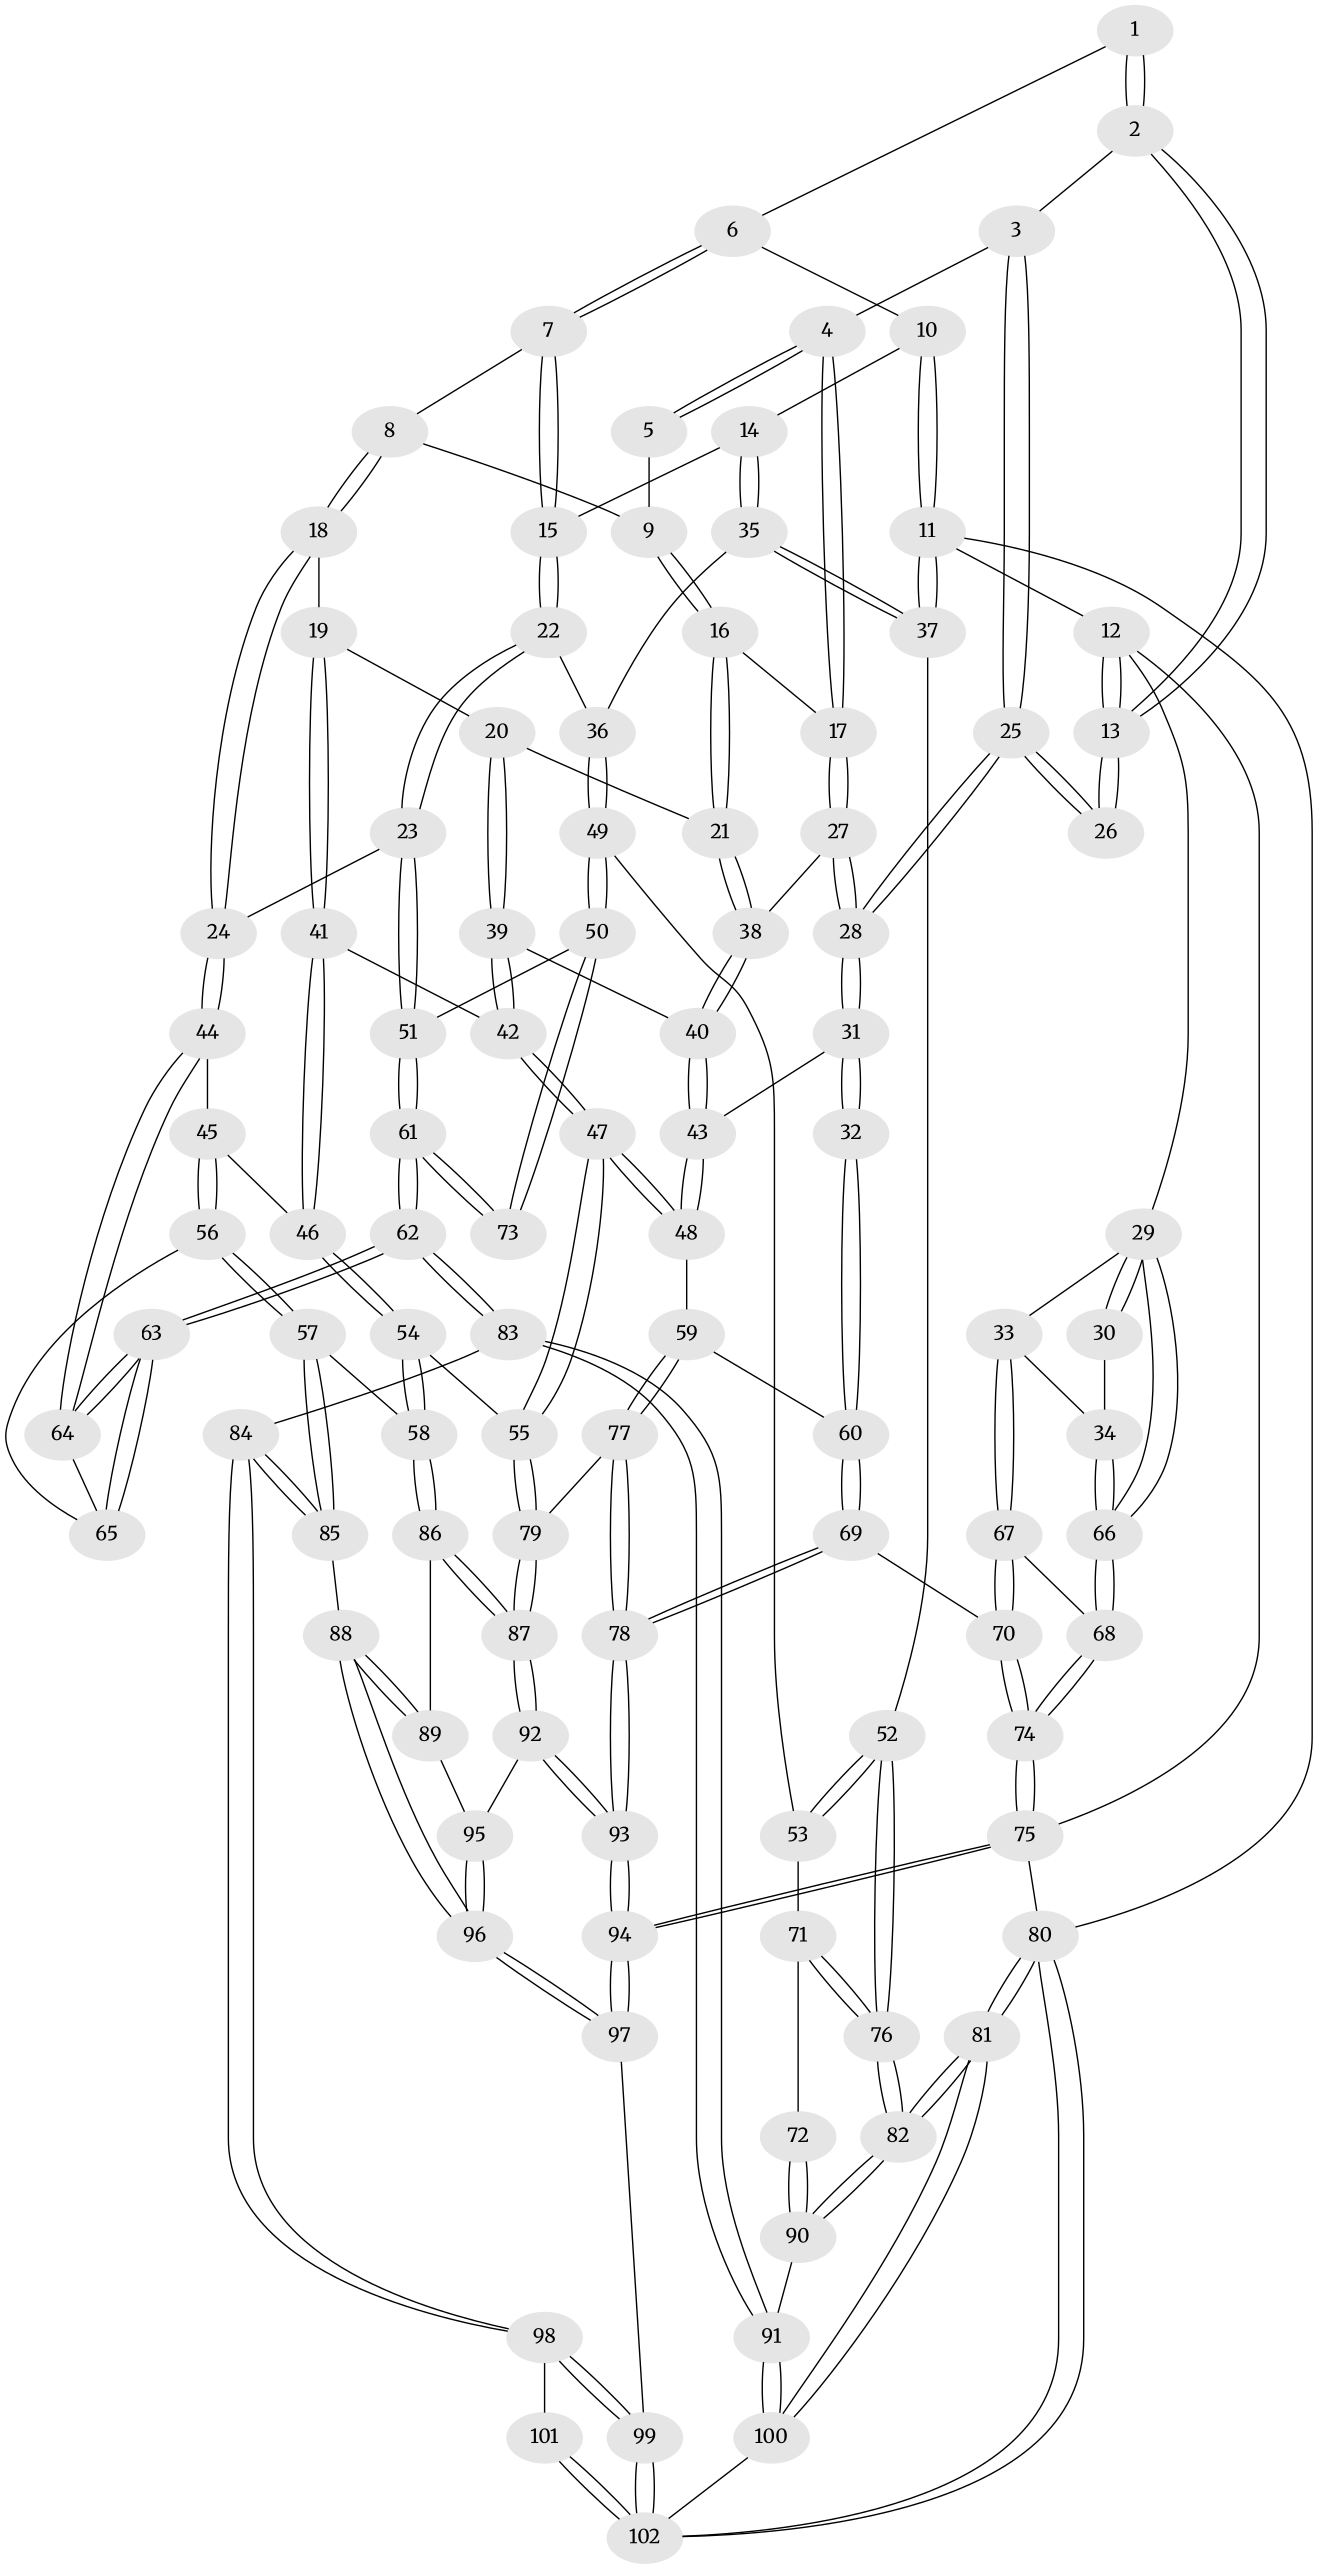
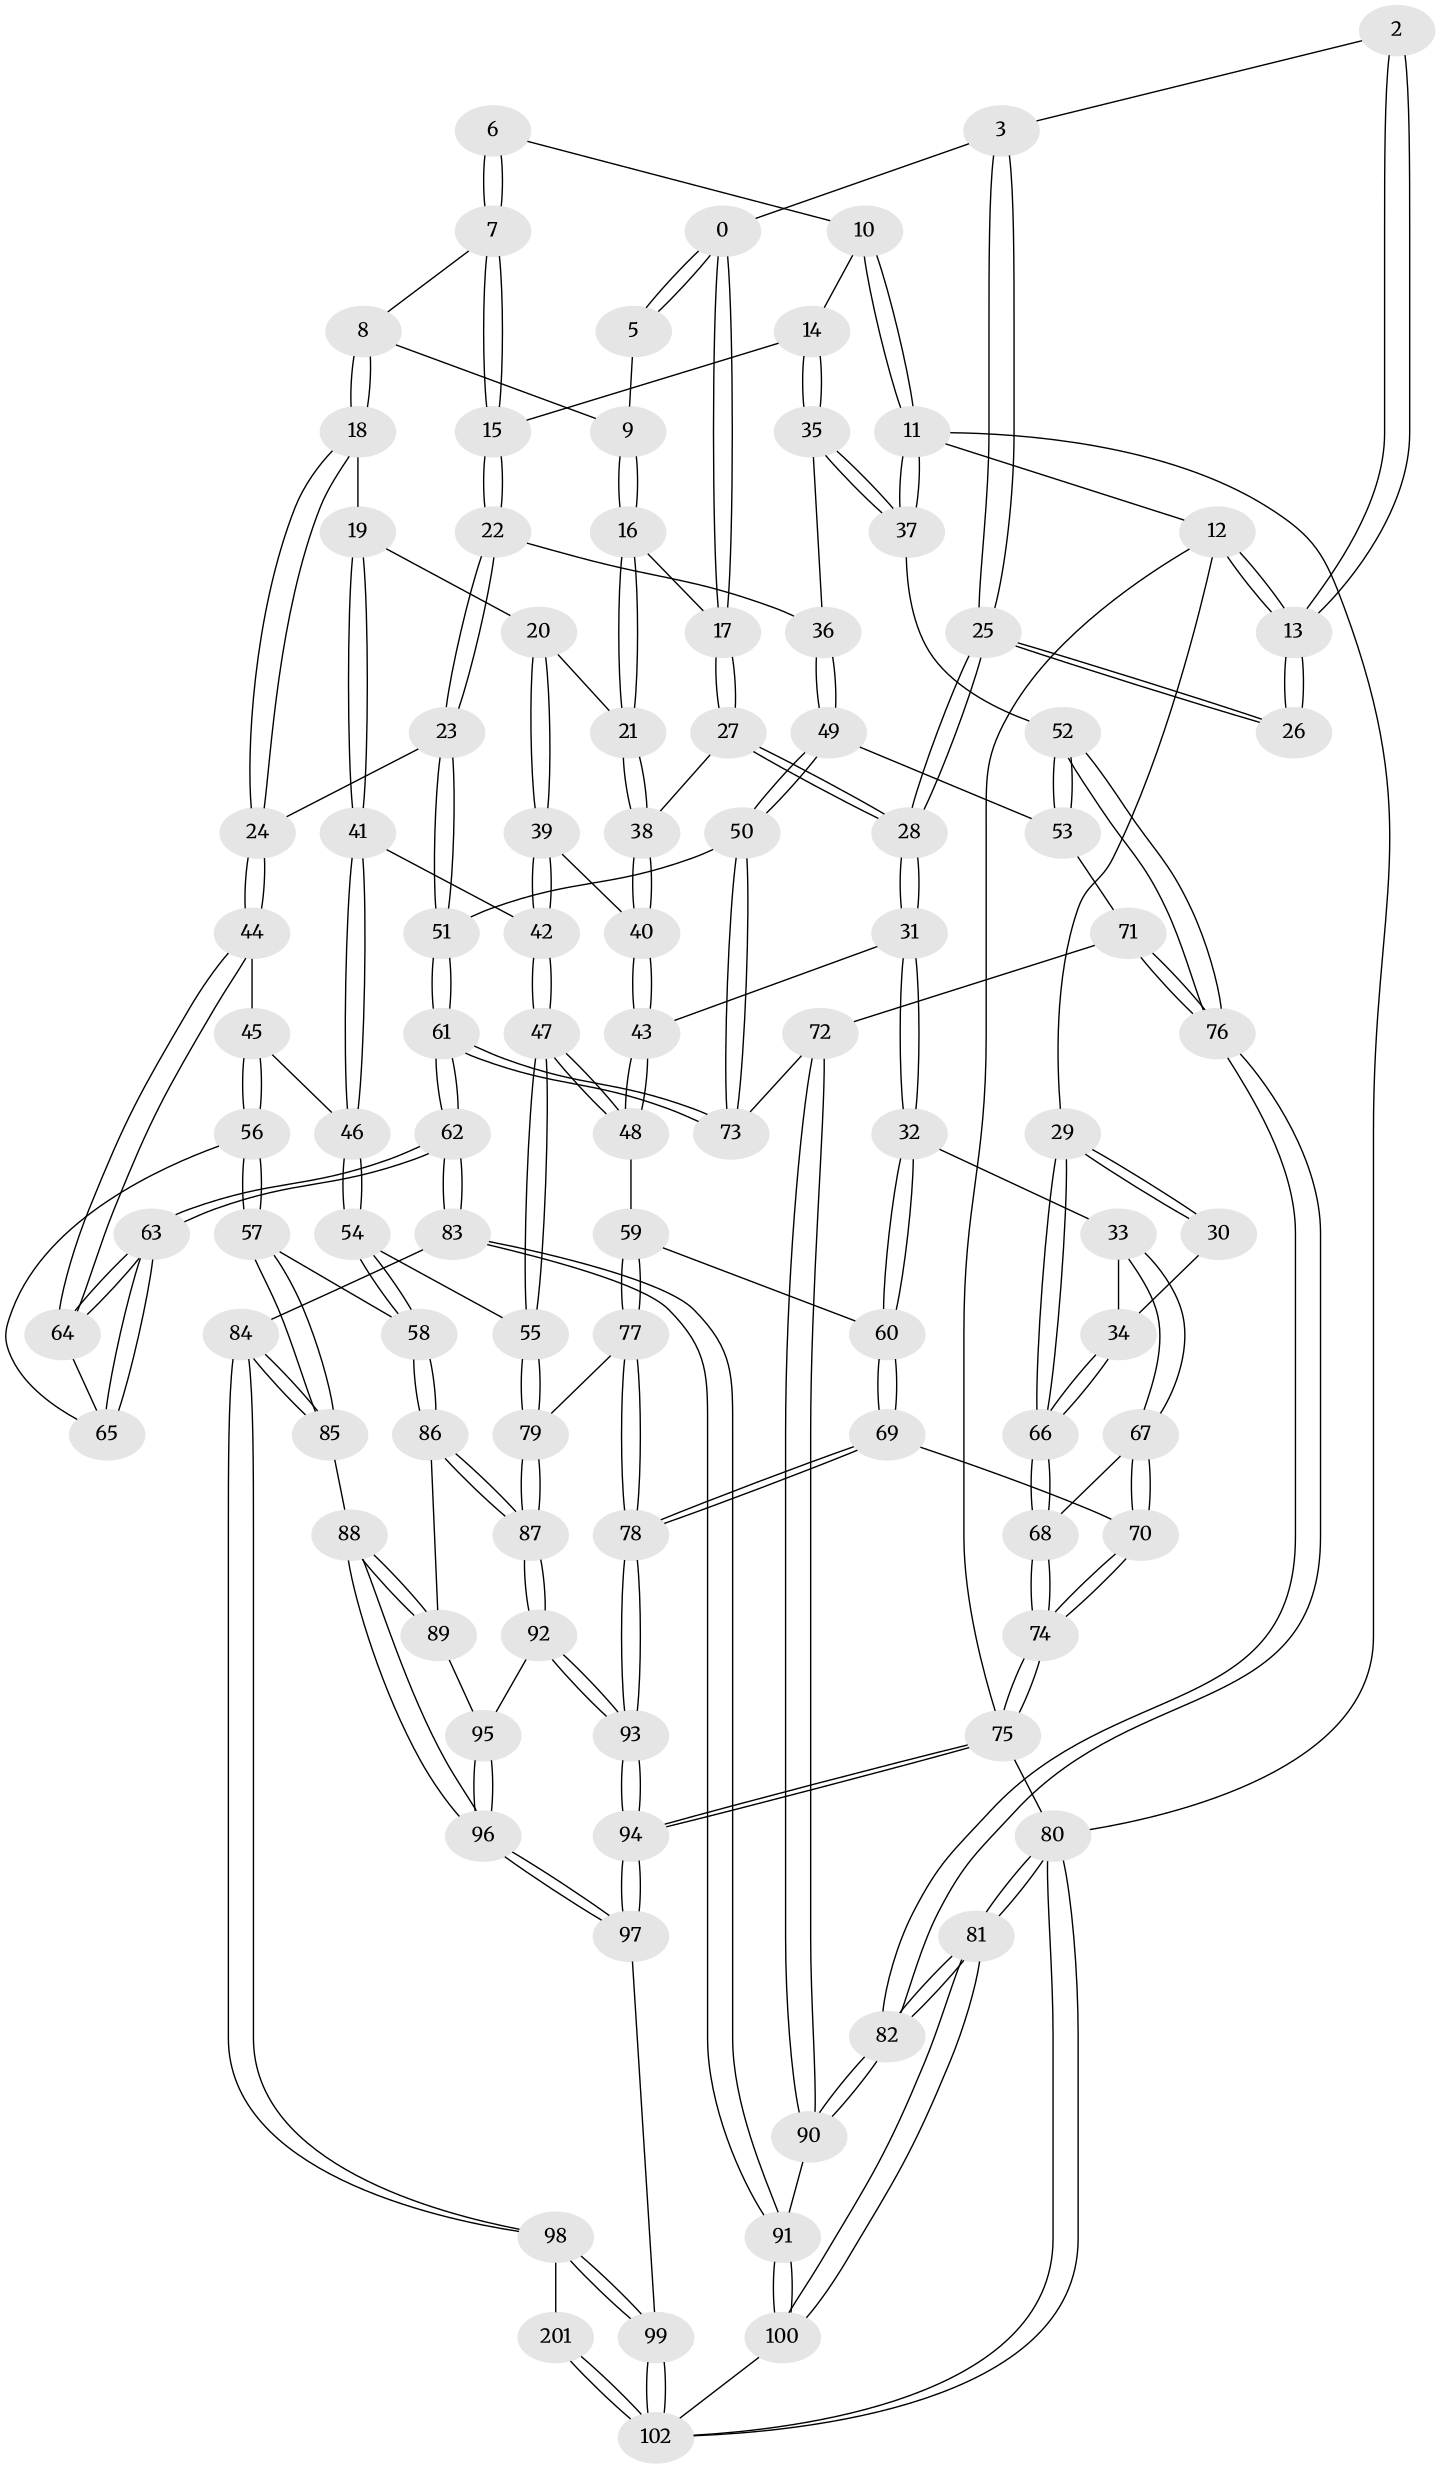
node "1": removed
node "4": label "4" -> "0"
edge "72" -- "73": added
edge "29" -- "33": now "32" -- "33"
node "101": label "101" -> "201"
